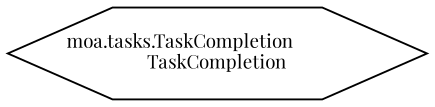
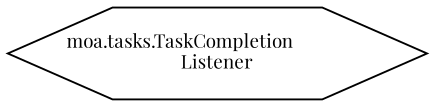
node "moa.tasks.TaskCompletion TaskCompletion": label "moa.tasks.TaskCompletion TaskCompletion" -> "moa.tasks.TaskCompletion Listener"
